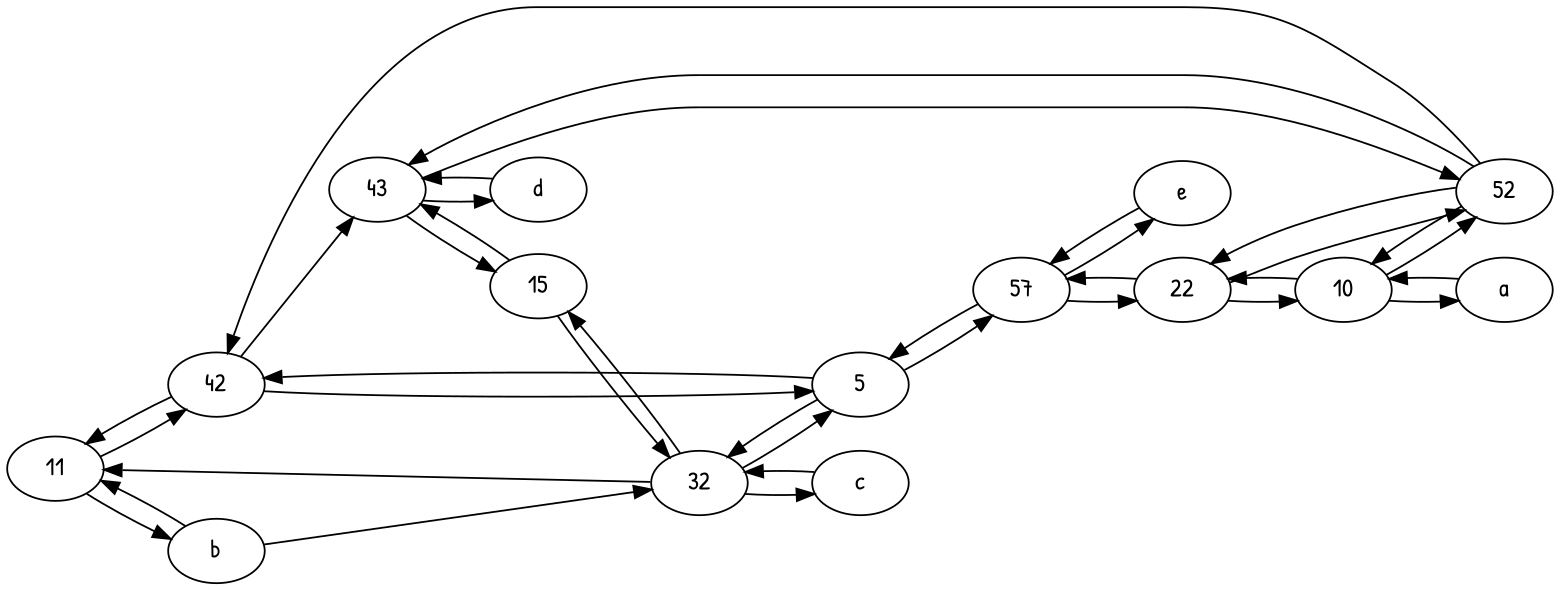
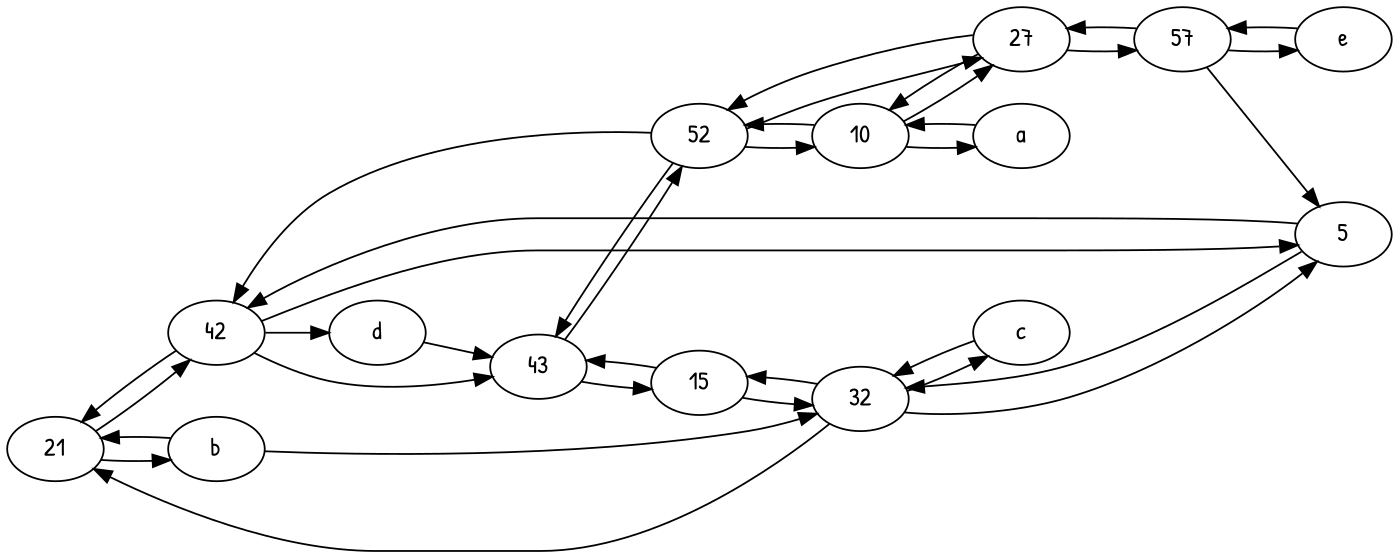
edge "43" -> "d": now "42" -> "d"
node "22": label "22" -> "27"
edge "5" -> "57": removed
node "11": label "11" -> "21"
